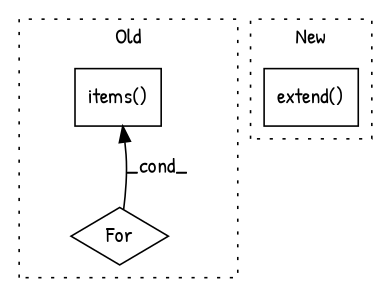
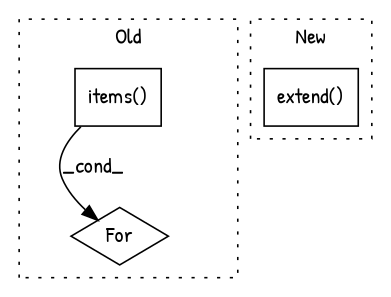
edge "For" -> "items()": reversed
